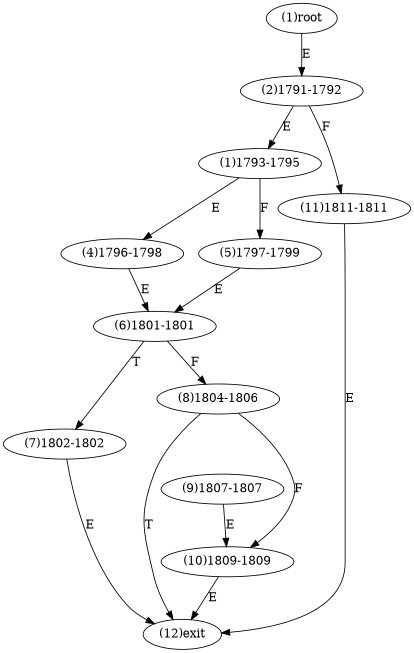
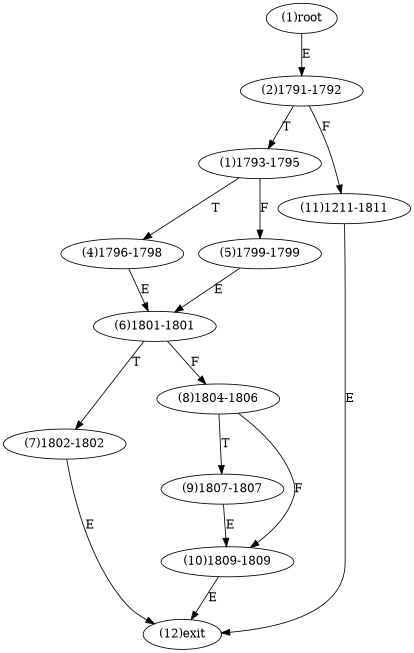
edge "(2)1791-1792" -> "(1)1793-1795": label "E" -> "T"
edge "(1)1793-1795" -> "(4)1796-1798": label "E" -> "T"
node "(11)1811-1811": label "(11)1811-1811" -> "(11)1211-1811"
node "(5)1797-1799": label "(5)1797-1799" -> "(5)1799-1799"
edge "(8)1804-1806" -> "(12)exit": now "(8)1804-1806" -> "(9)1807-1807"
